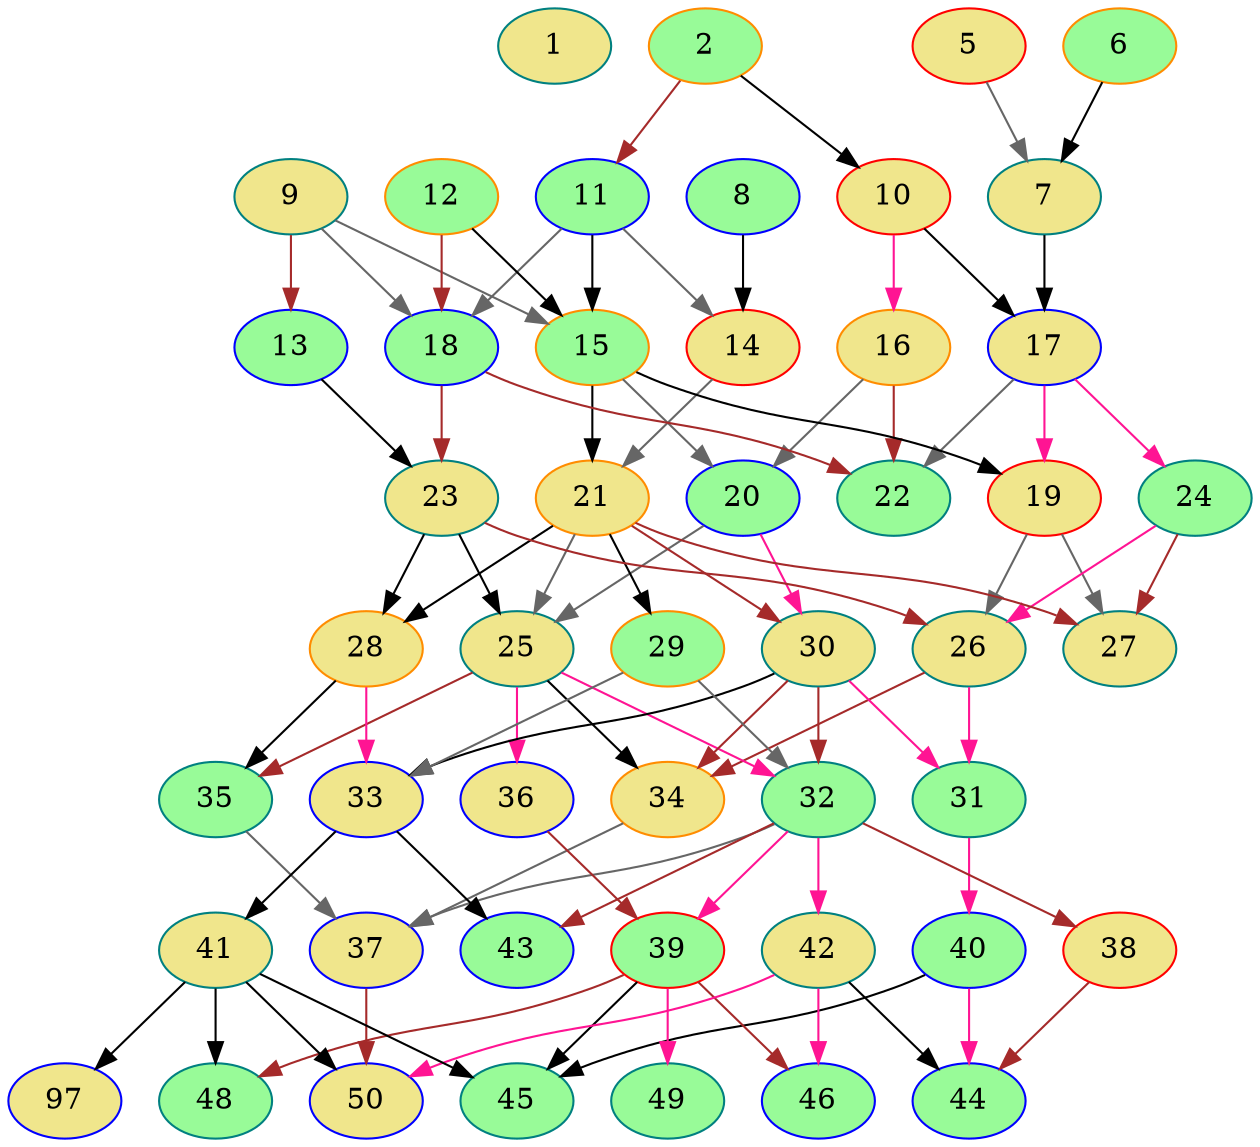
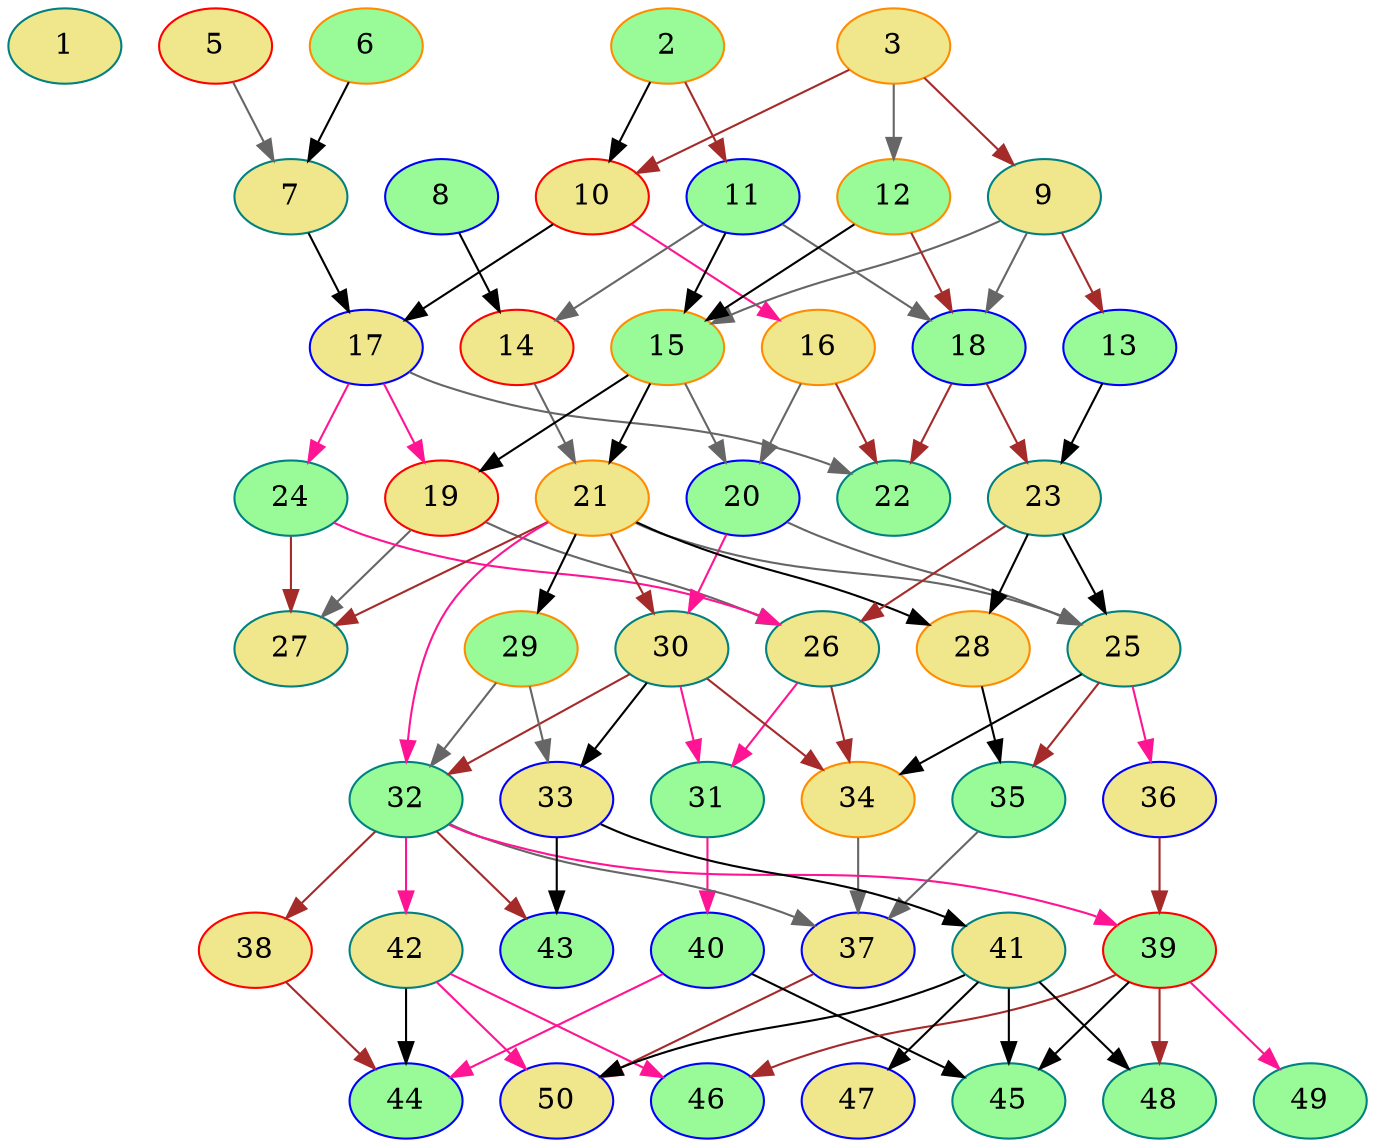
node "3": added
edge "28" -> "33": removed
edge "25" -> "32": now "21" -> "32"
node "97": label "97" -> "47"
